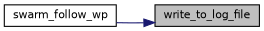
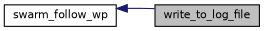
edge "swarm_follow_wp" -> "write_to_log_file": reversed
